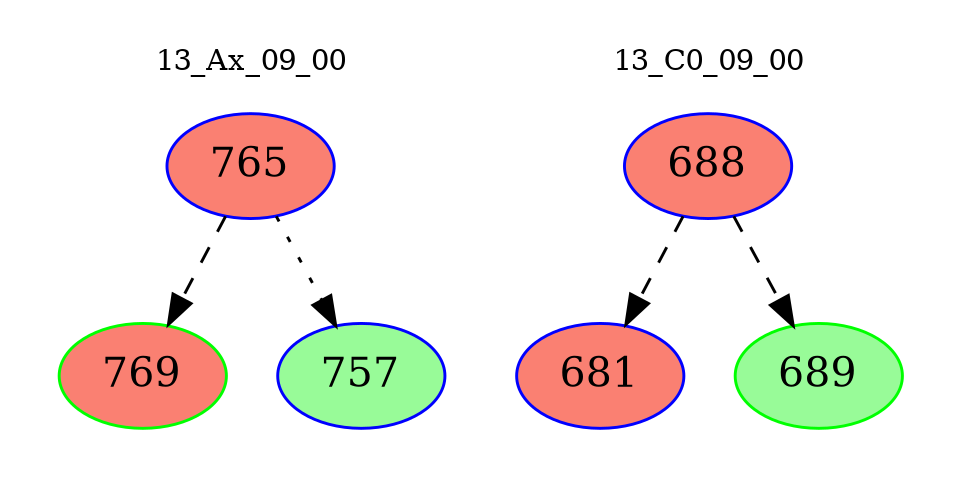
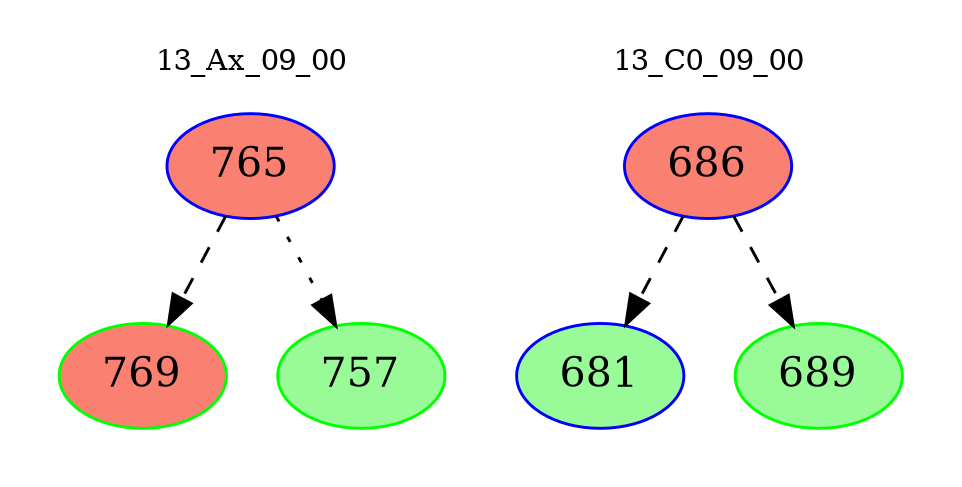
node "688": label "688" -> "686"
node "757": color blue -> green
node "681": fillcolor salmon -> palegreen
